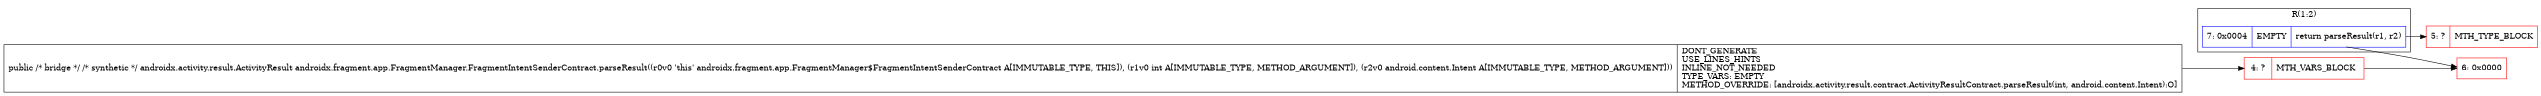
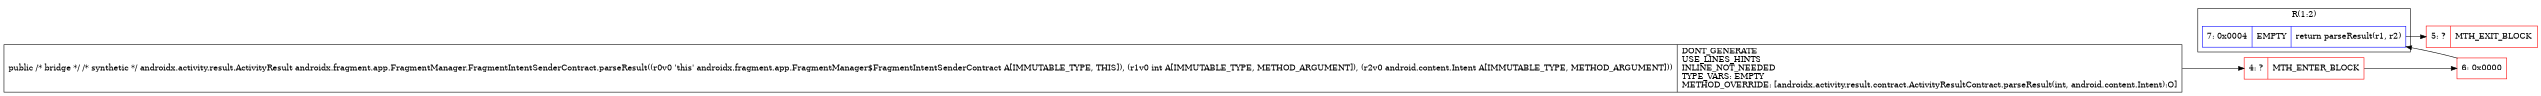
node "5: ?": text "MTH_TYPE_BLOCK" -> "MTH_EXIT_BLOCK"
edge "7: 0x0004" -> "6: 0x0000": reversed
node "4: ?": text "MTH_VARS_BLOCK" -> "MTH_ENTER_BLOCK"
